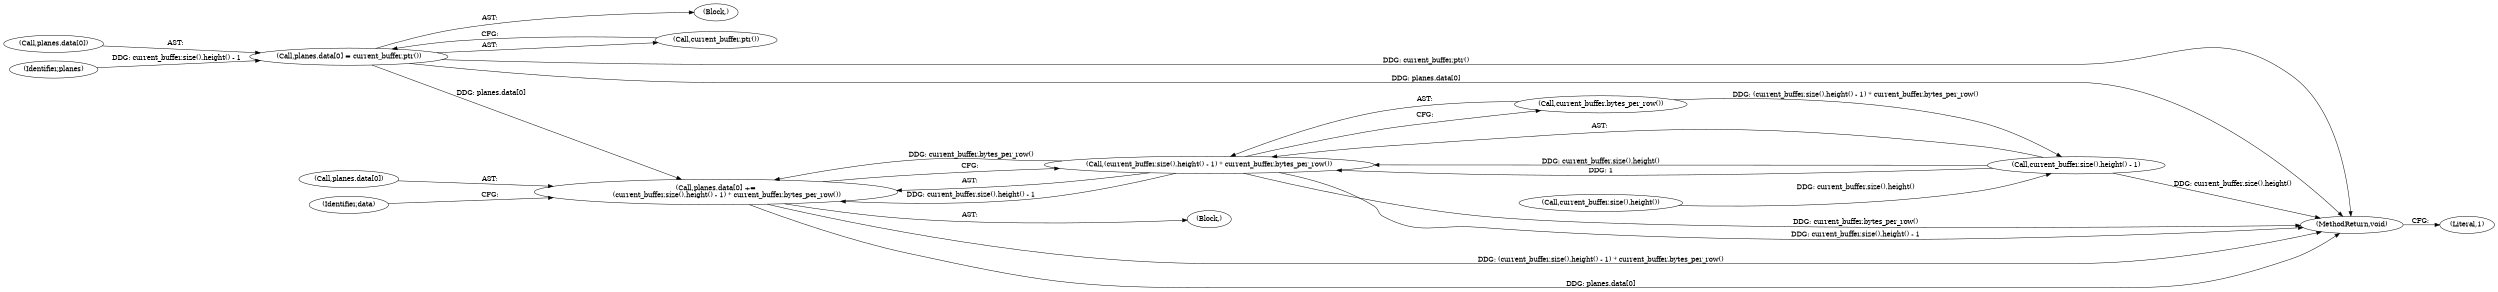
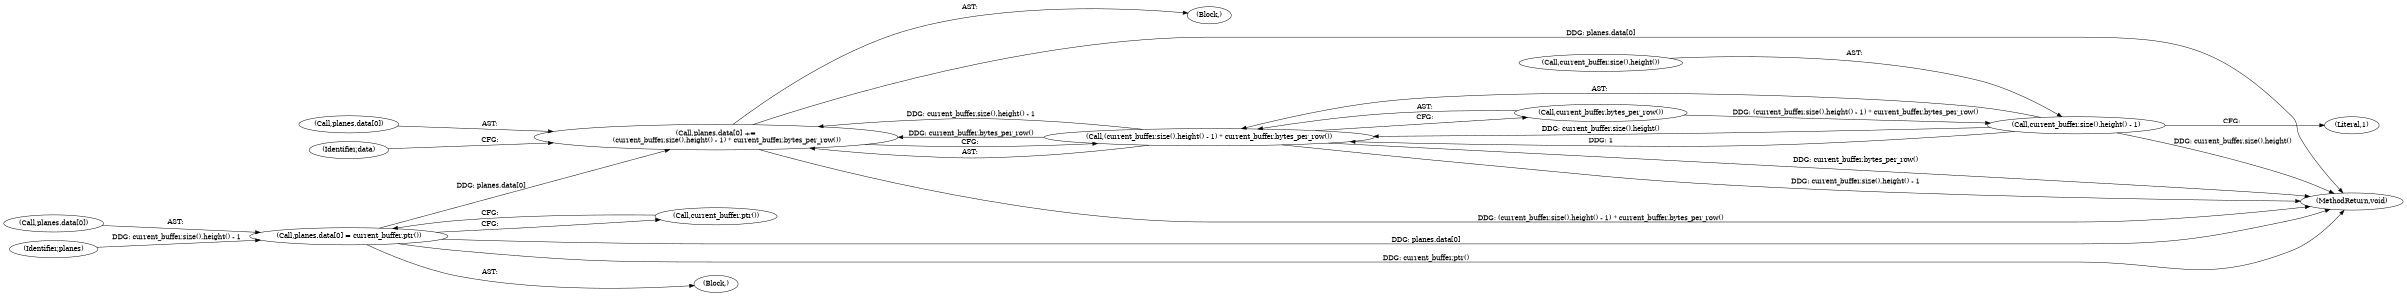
edge "(Call,planes.data[0] = current_buffer.ptr())" -> "(Call,current_buffer.ptr())": label "AST: " -> "CFG: "
edge "(Call,current_buffer.size().height())" -> "(Call,current_buffer.size().height() - 1)": label "DDG: current_buffer.size().height()" -> "AST: "
edge "(MethodReturn,void)" -> "(Literal,1)": now "(Call,current_buffer.size().height() - 1)" -> "(Literal,1)"
